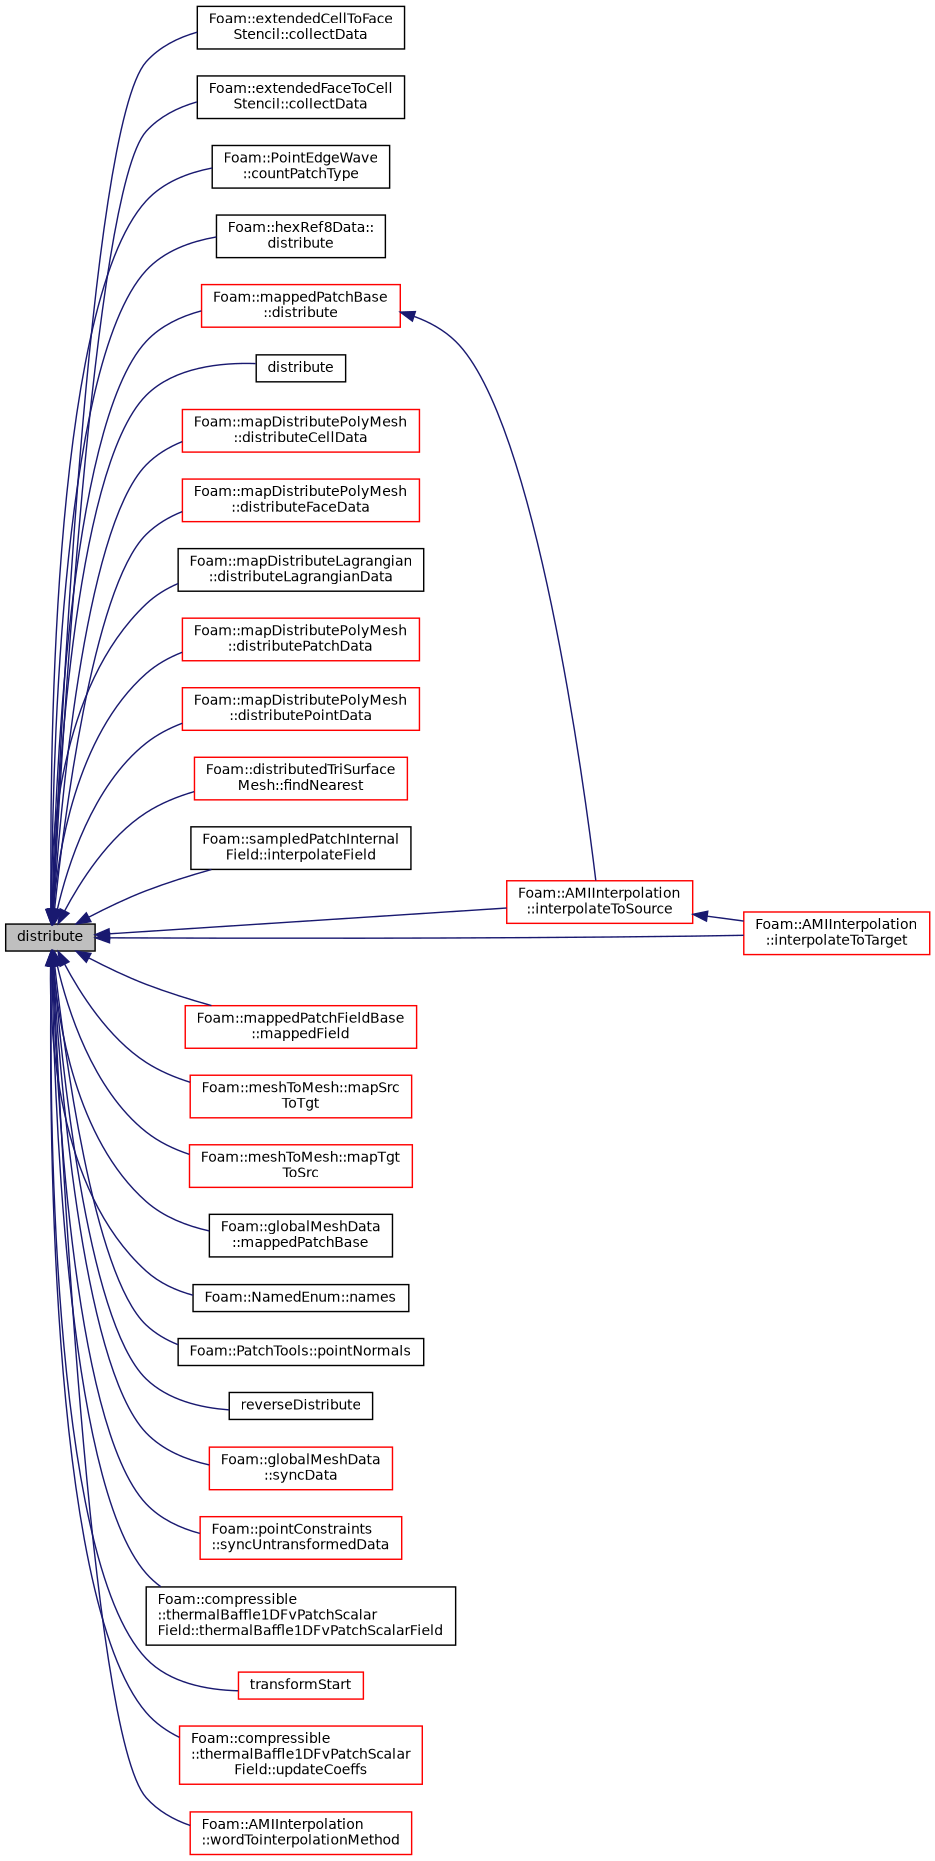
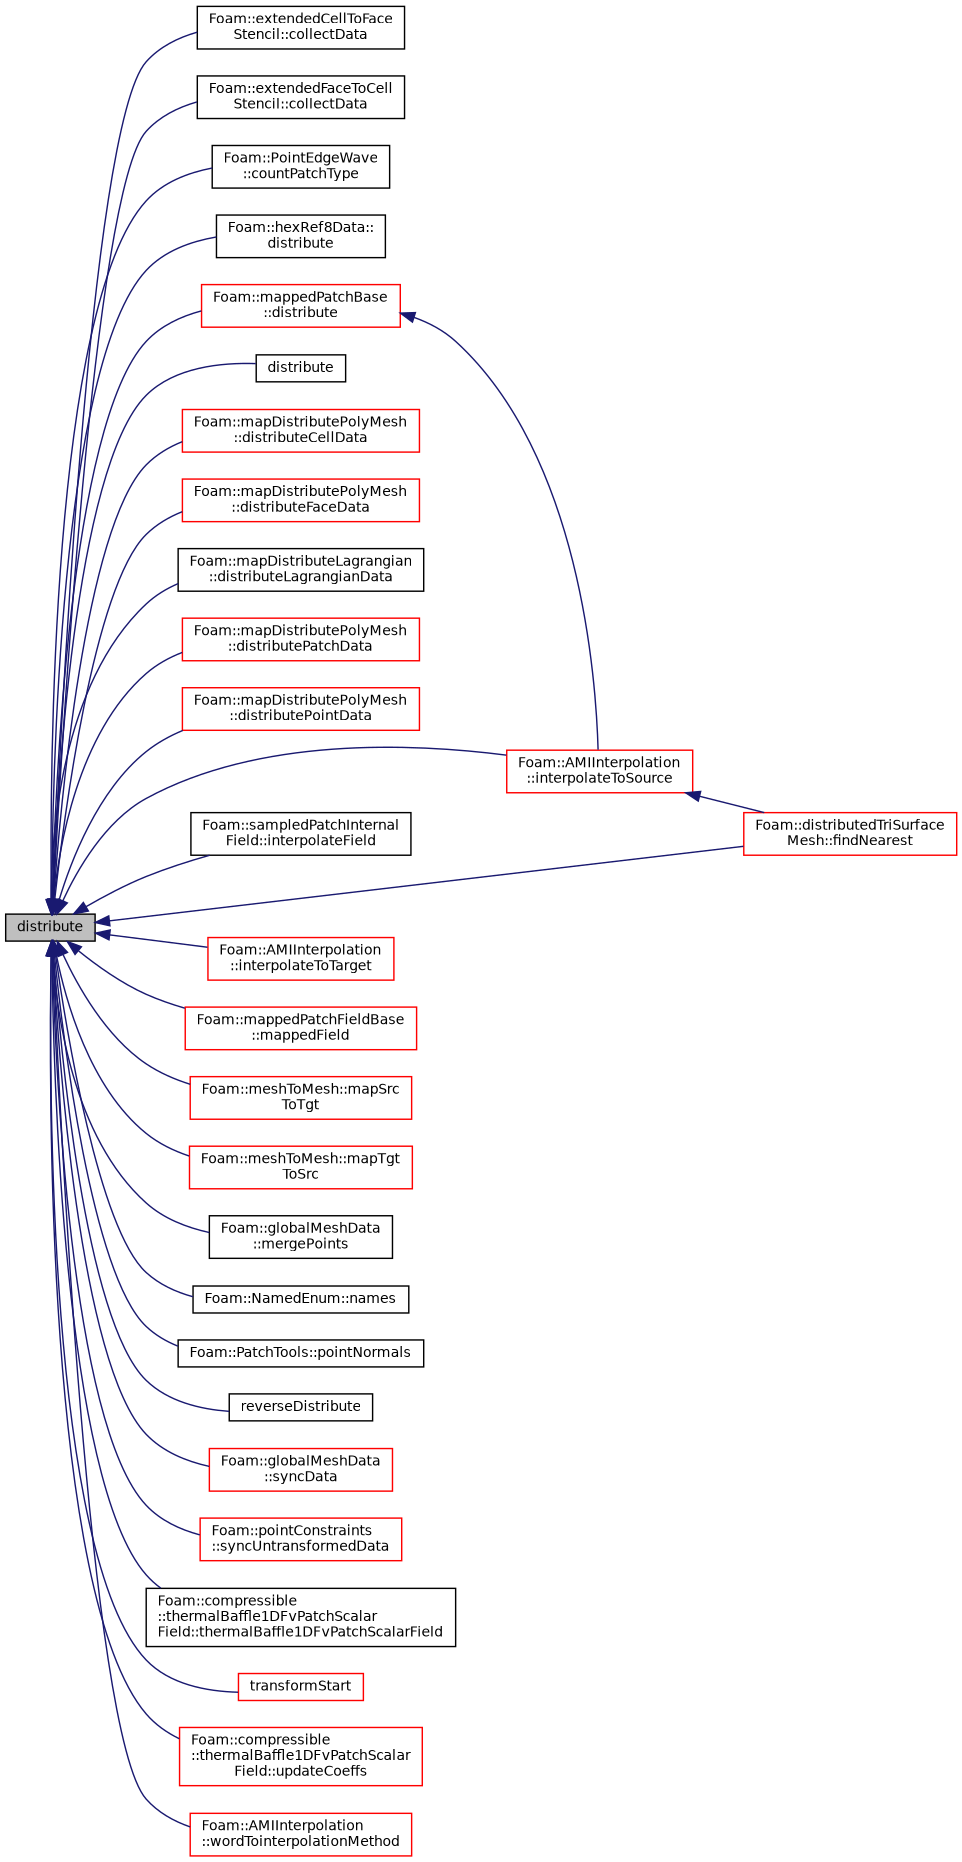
edge "Foam::AMIInterpolation ::interpolateToTarget" -> "Foam::AMIInterpolation ::interpolateToSource": now "Foam::distributedTriSurface Mesh::findNearest" -> "Foam::AMIInterpolation ::interpolateToSource"
node "Foam::globalMeshData ::mappedPatchBase": label "Foam::globalMeshData ::mappedPatchBase" -> "Foam::globalMeshData ::mergePoints"
